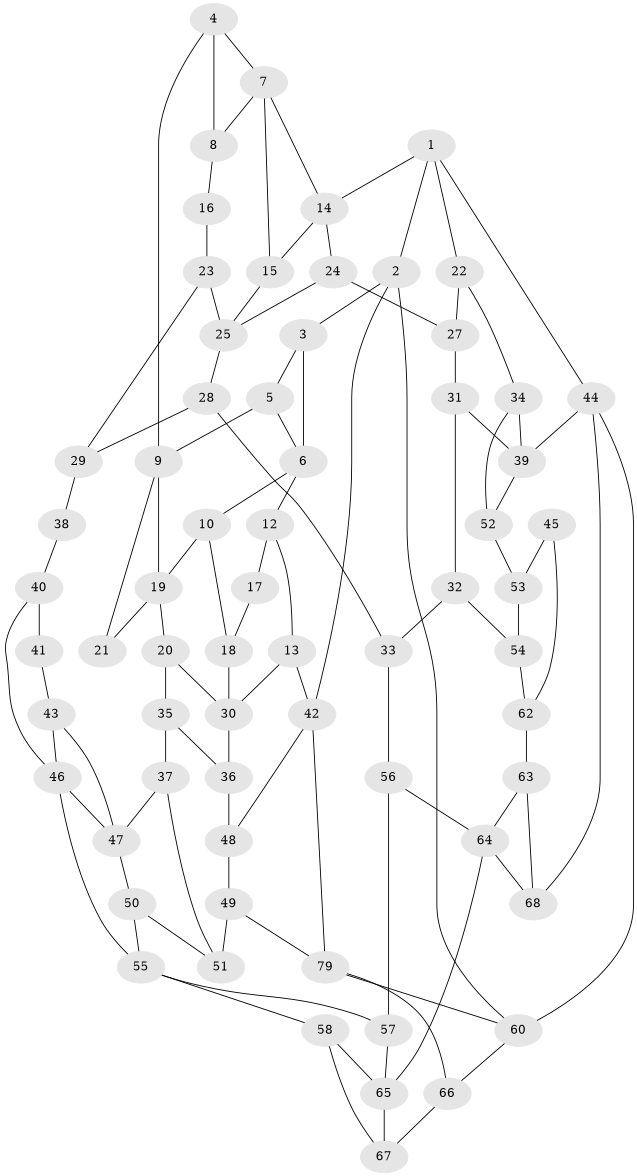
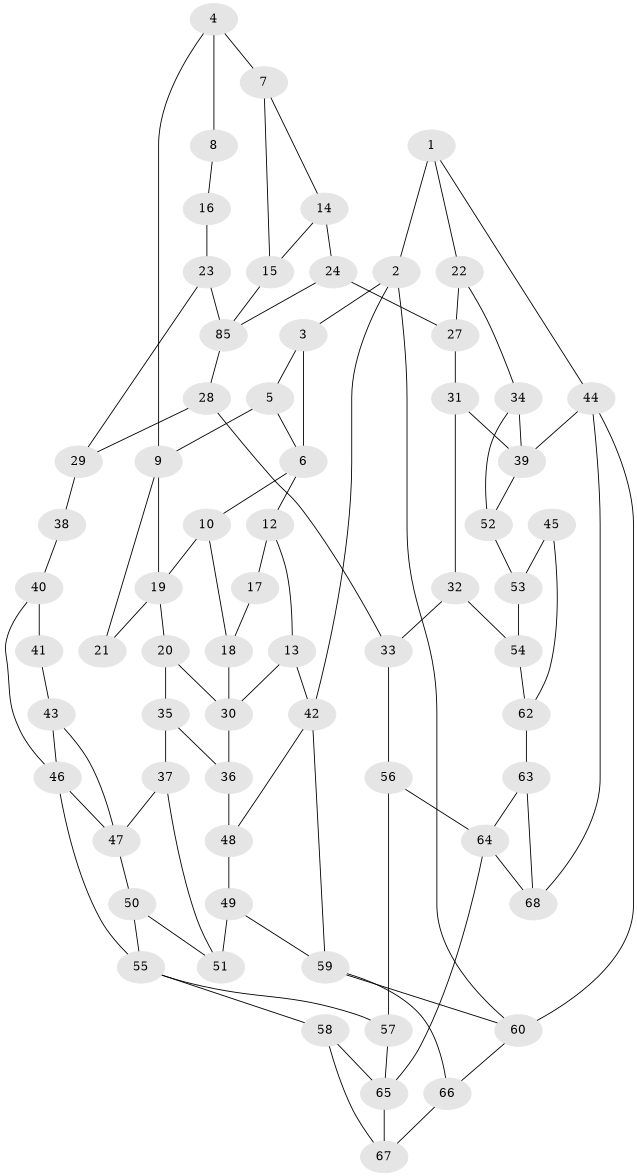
edge "7" -- "8": removed
edge "1" -- "14": removed
node "25": label "25" -> "85"
node "79": label "79" -> "59"
